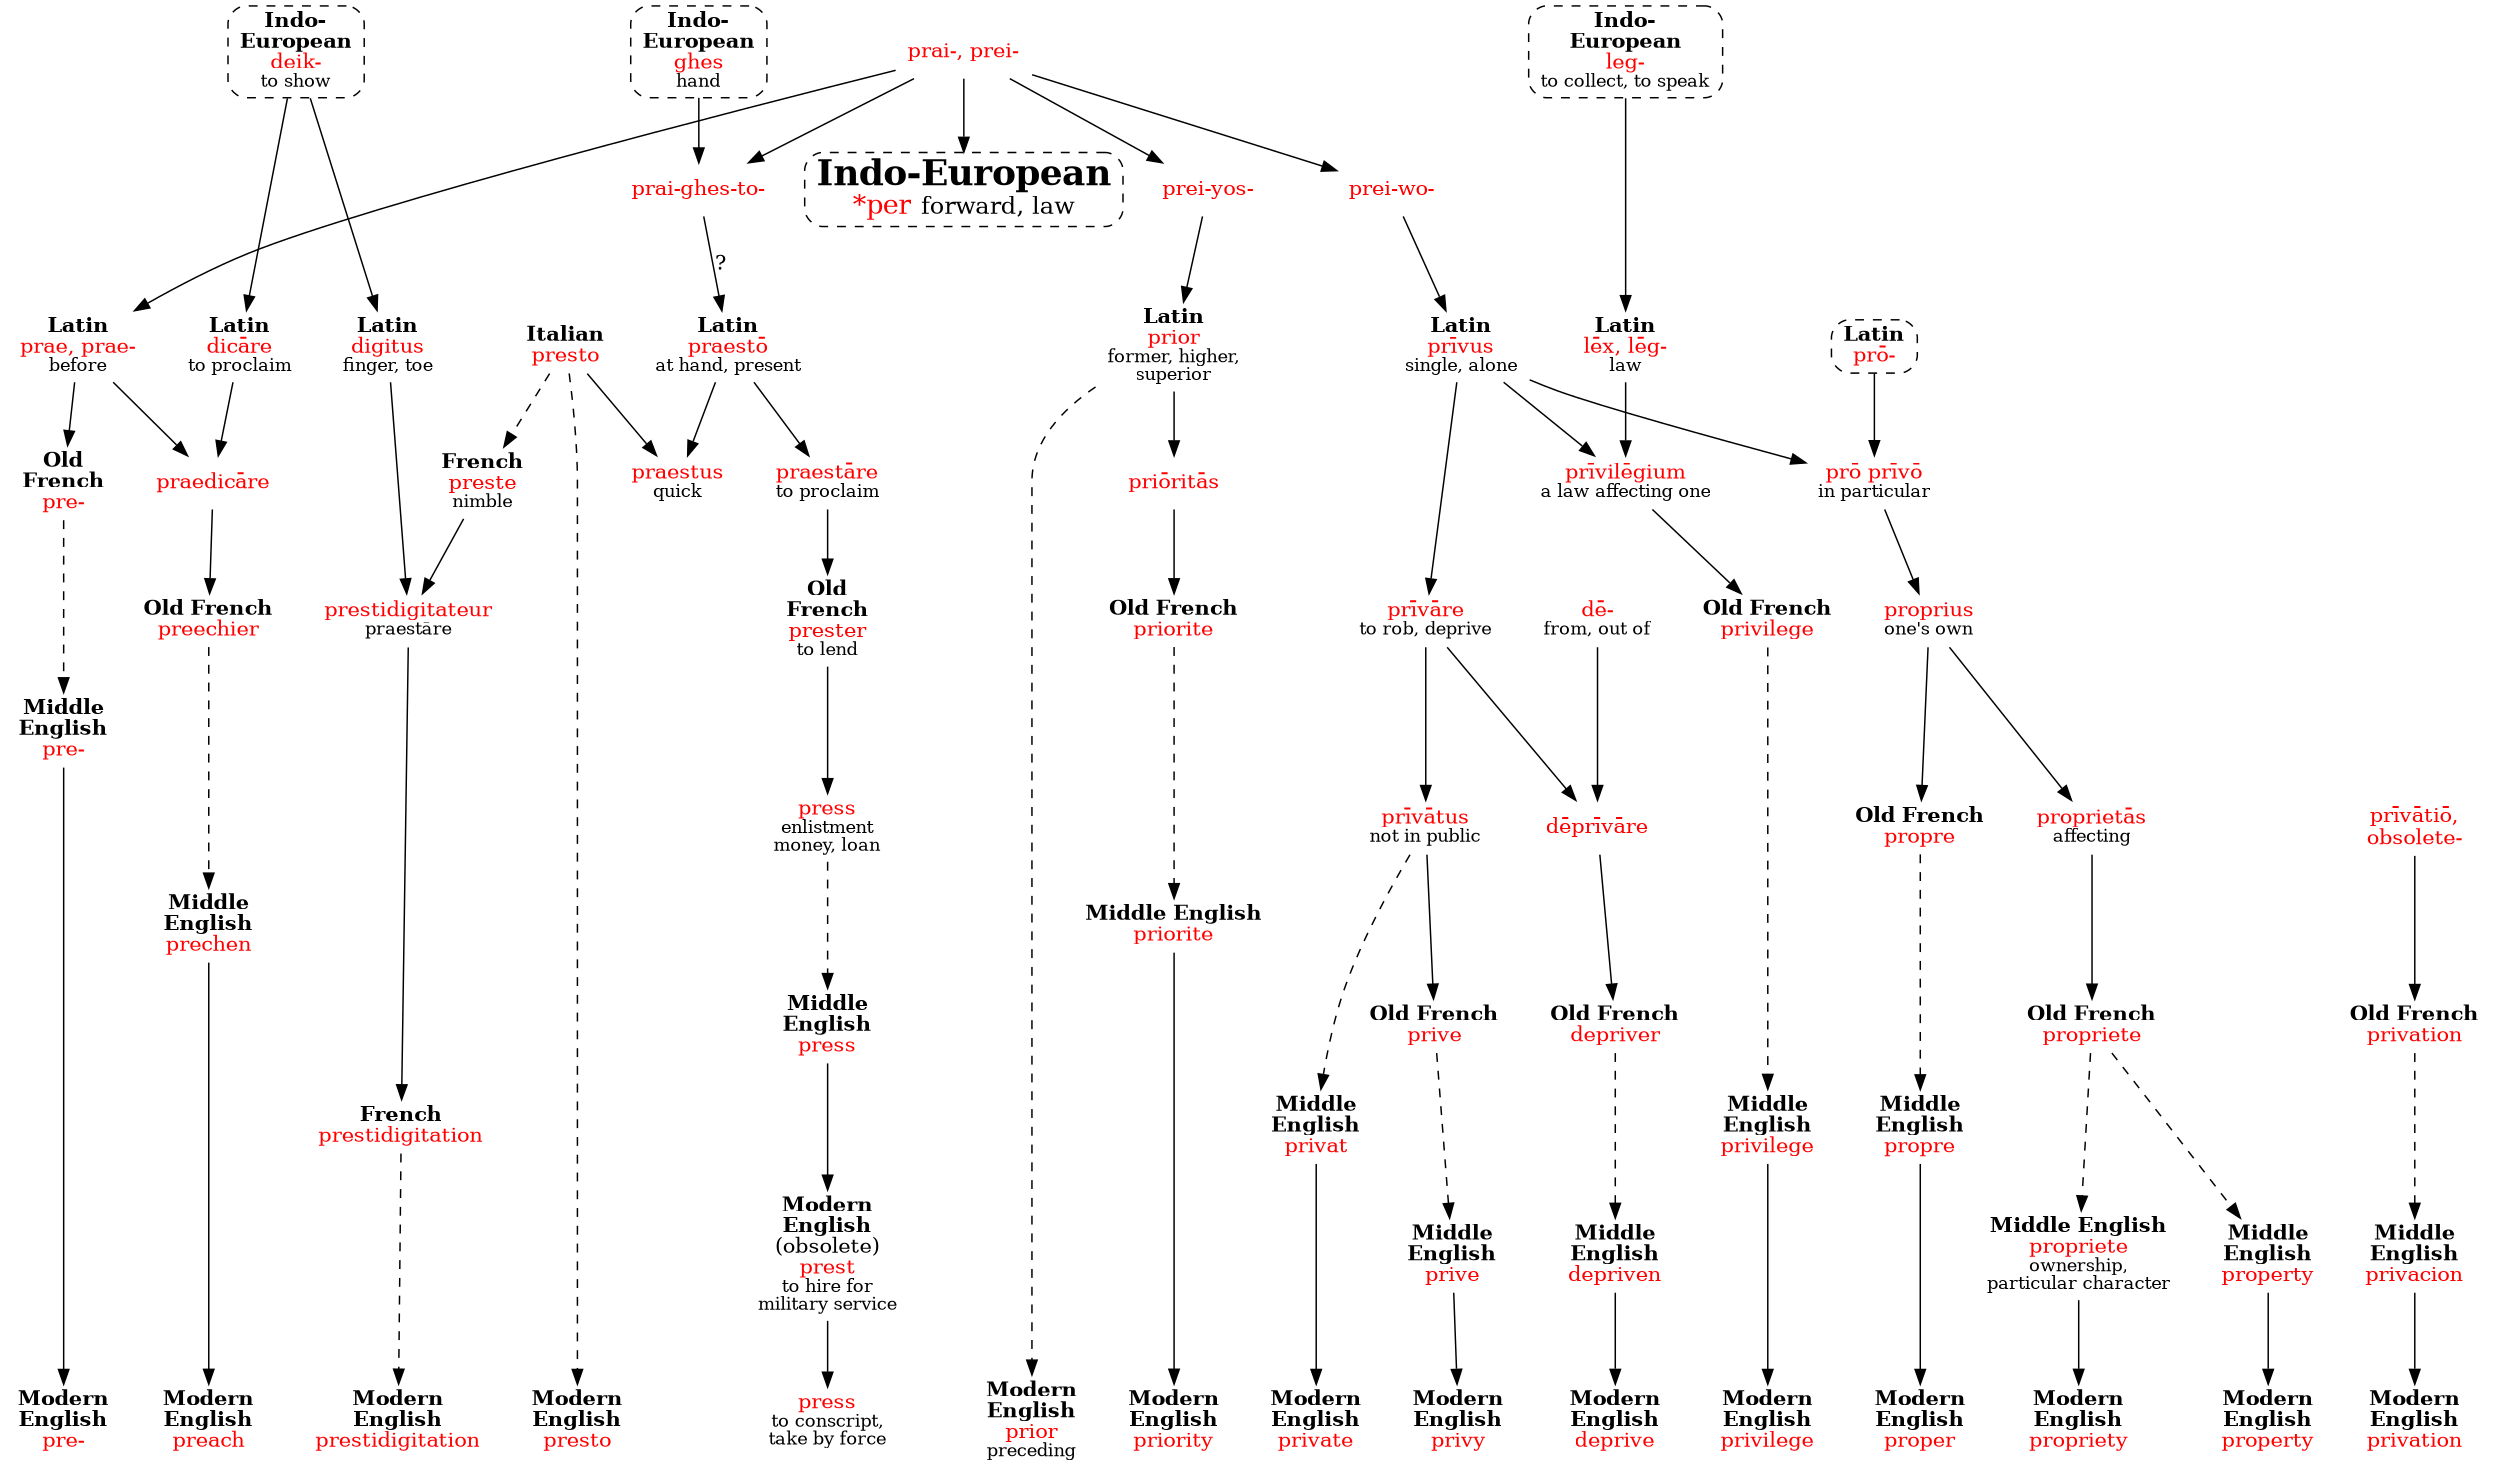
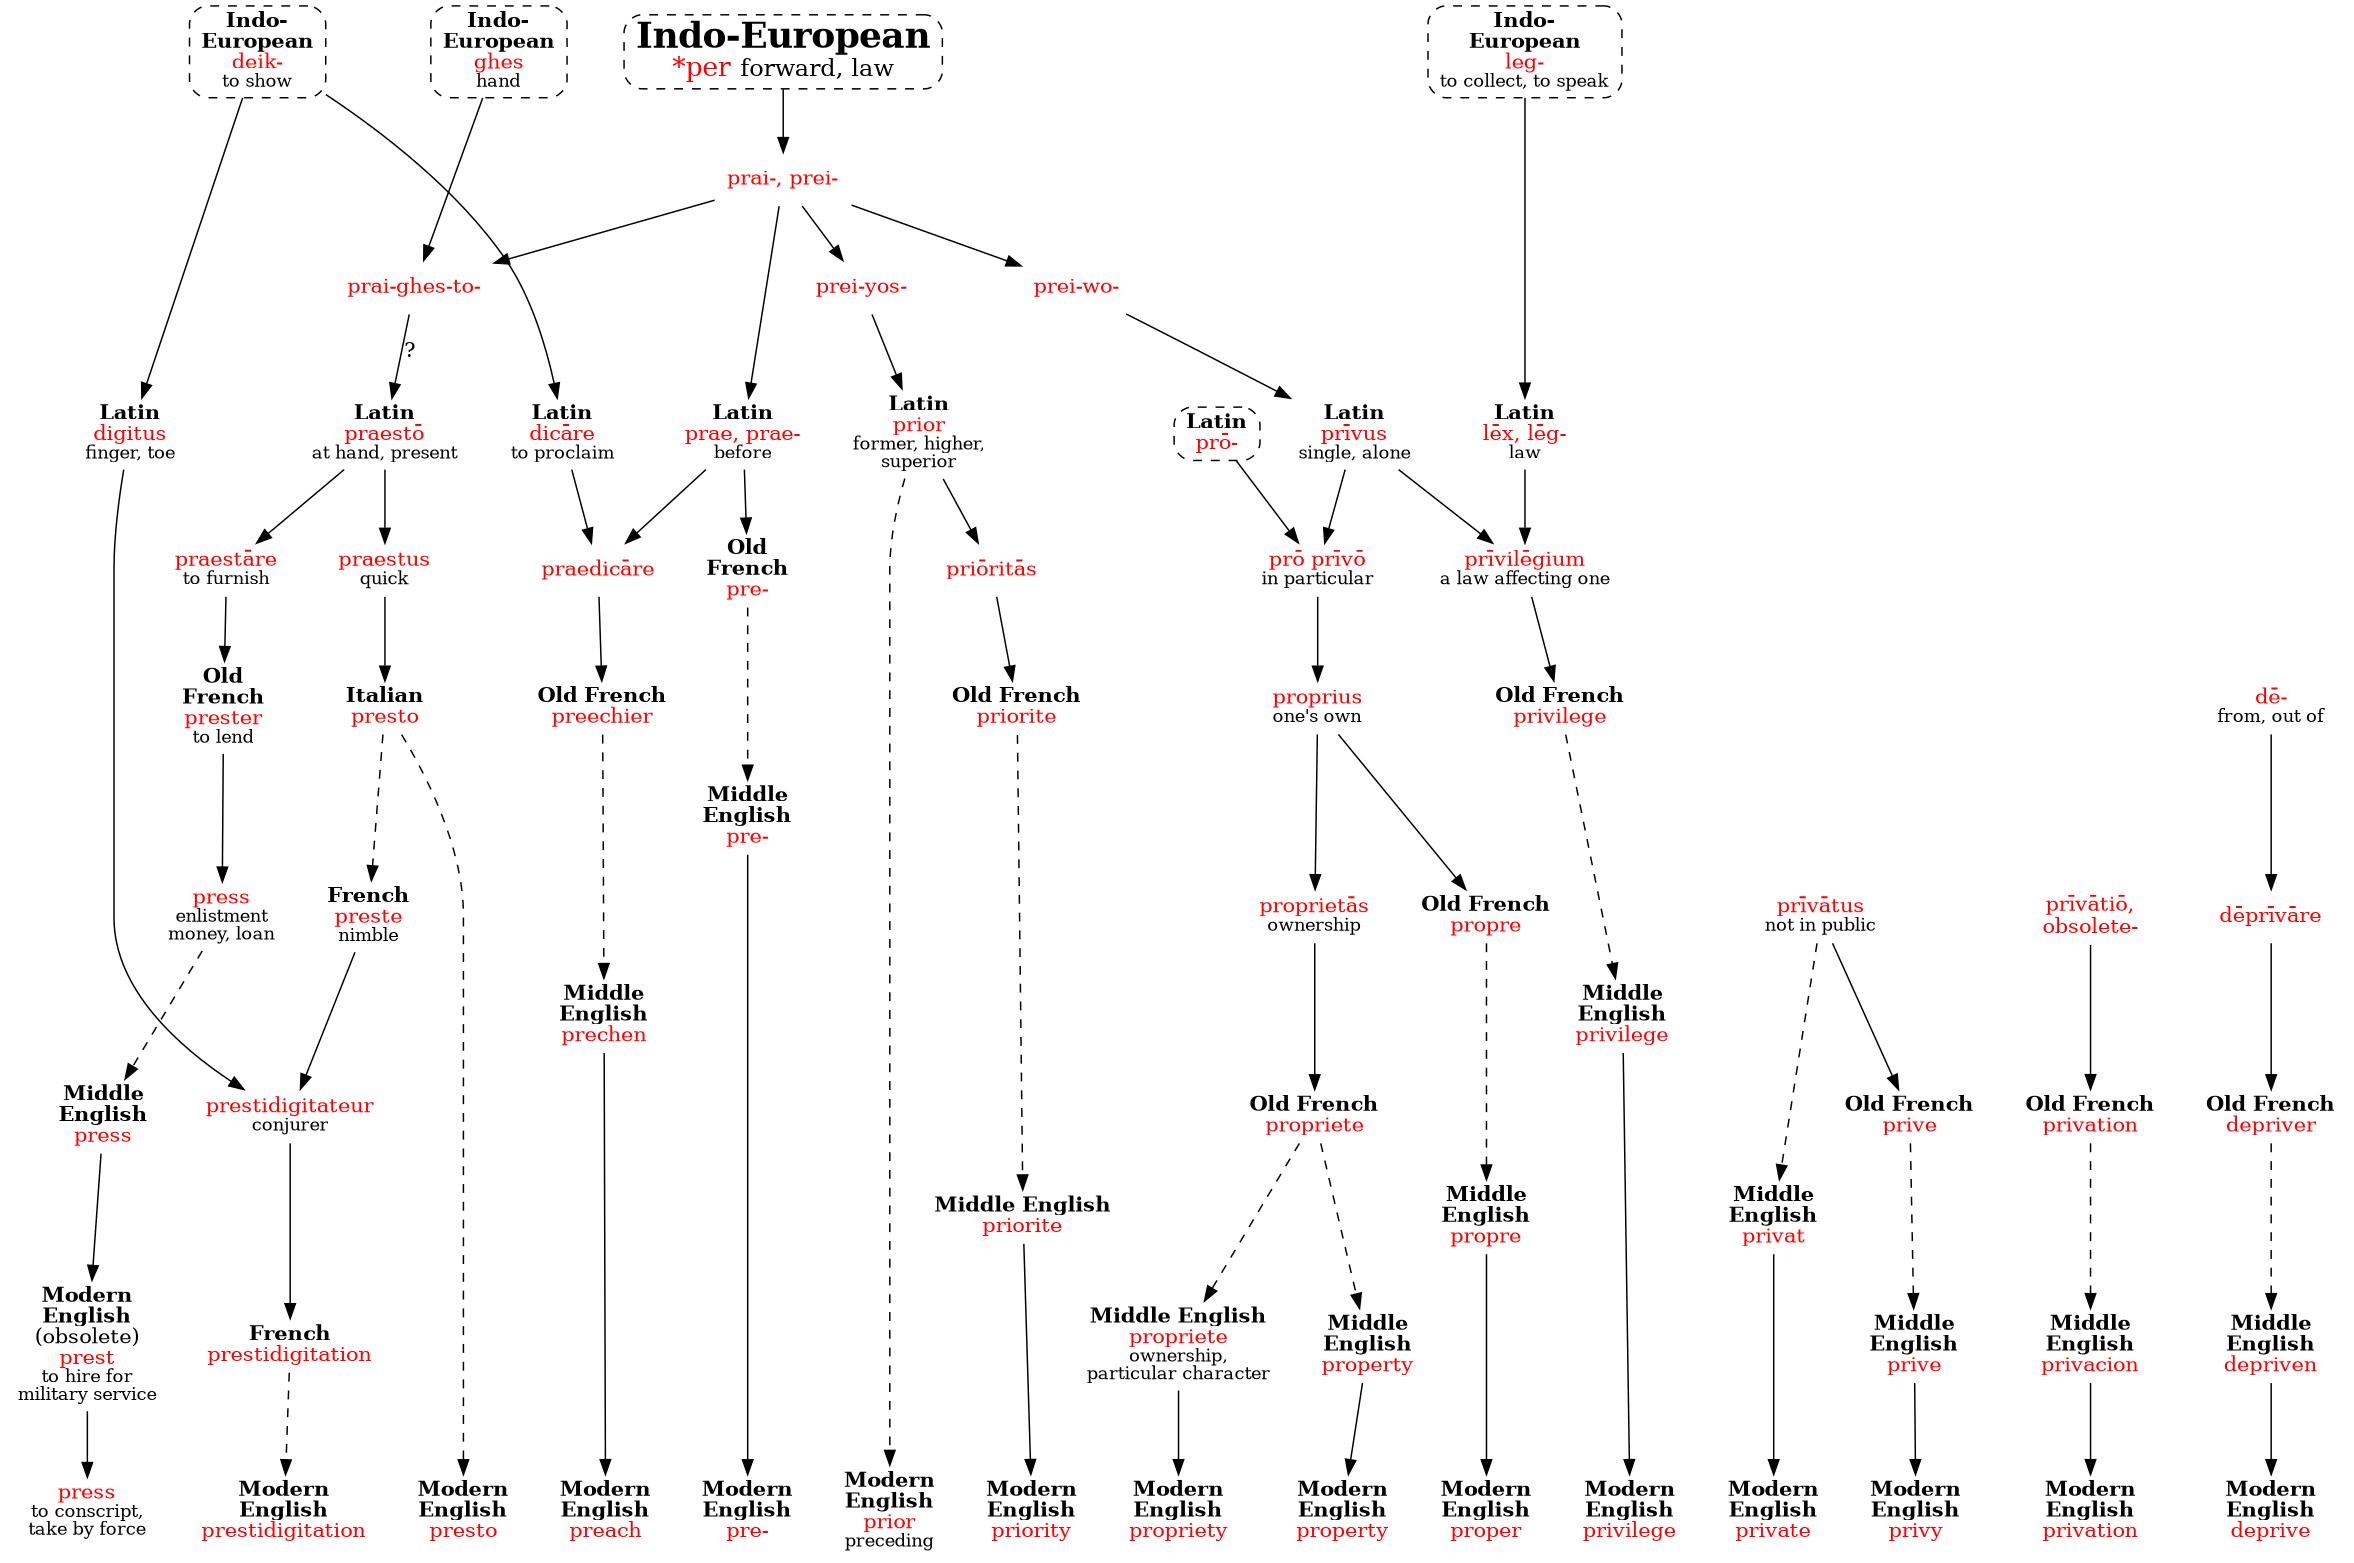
edge "prai-, prei-" -> "Indo-European": reversed
edge "Italian" -> "praestus": reversed
node "praestāre": text "to proclaim" -> "to furnish"
node "prīvāre": removed
node "prestidigitateur": text "praestāre" -> "conjurer"
node "proprietās": text "affecting" -> "ownership"
